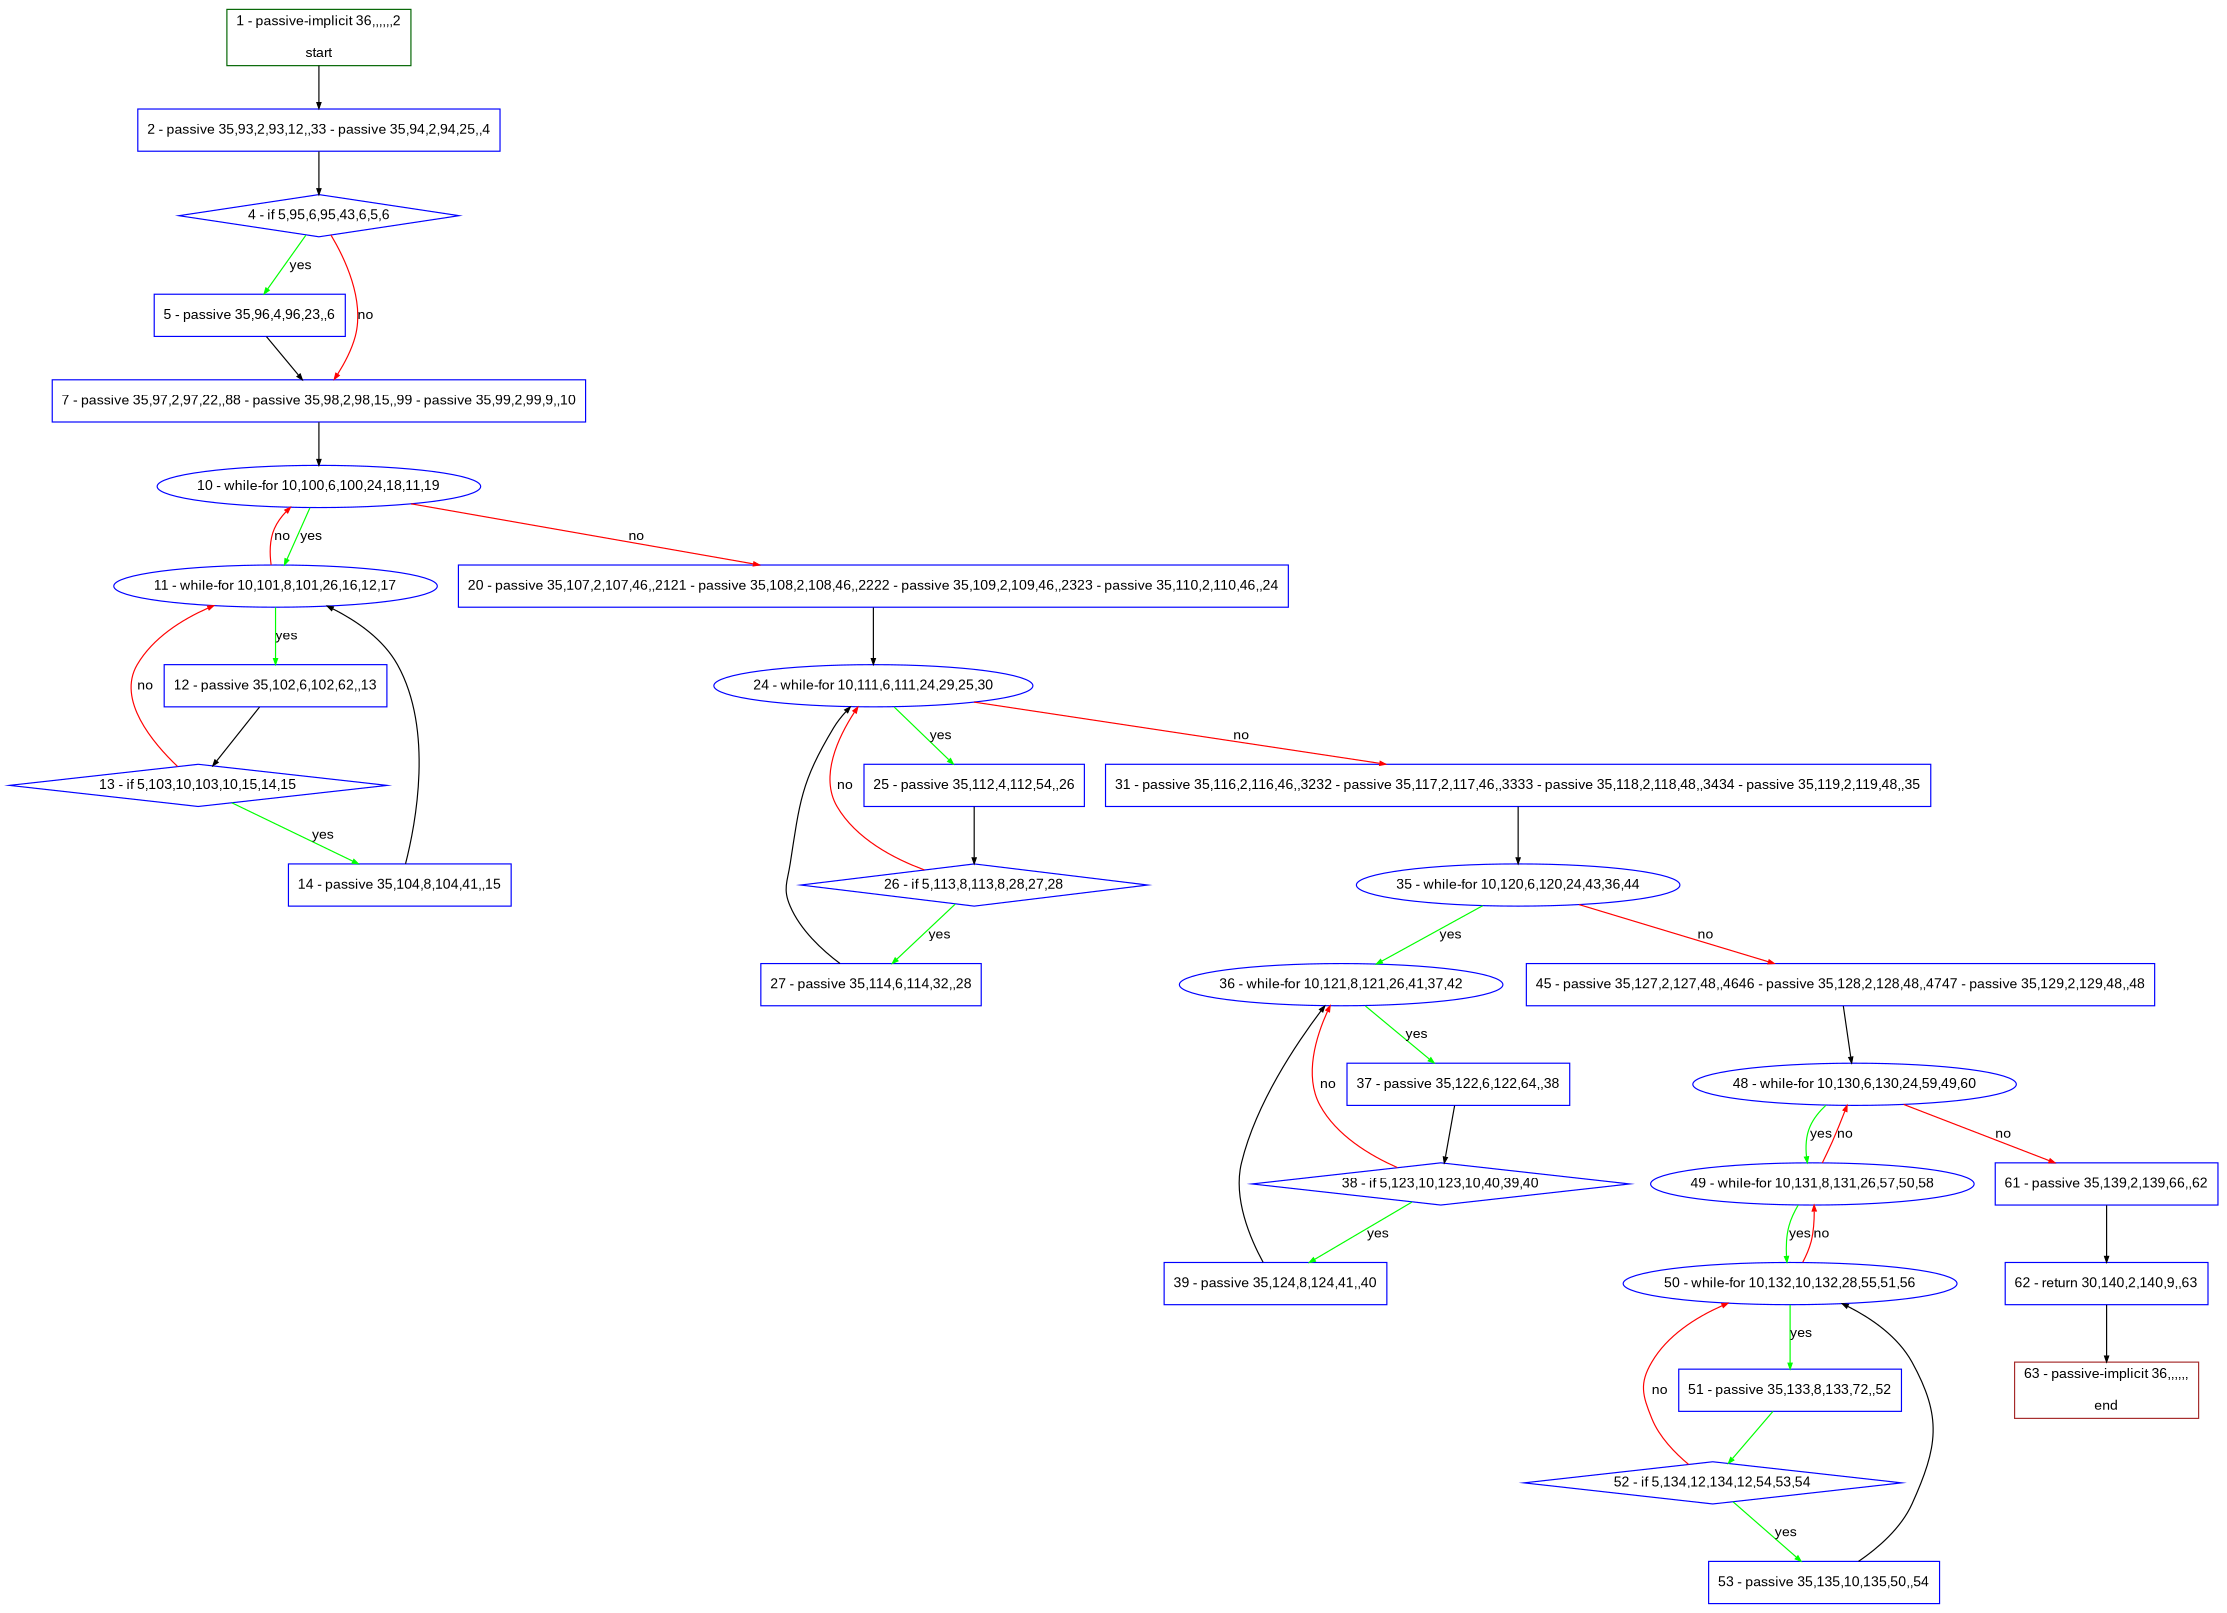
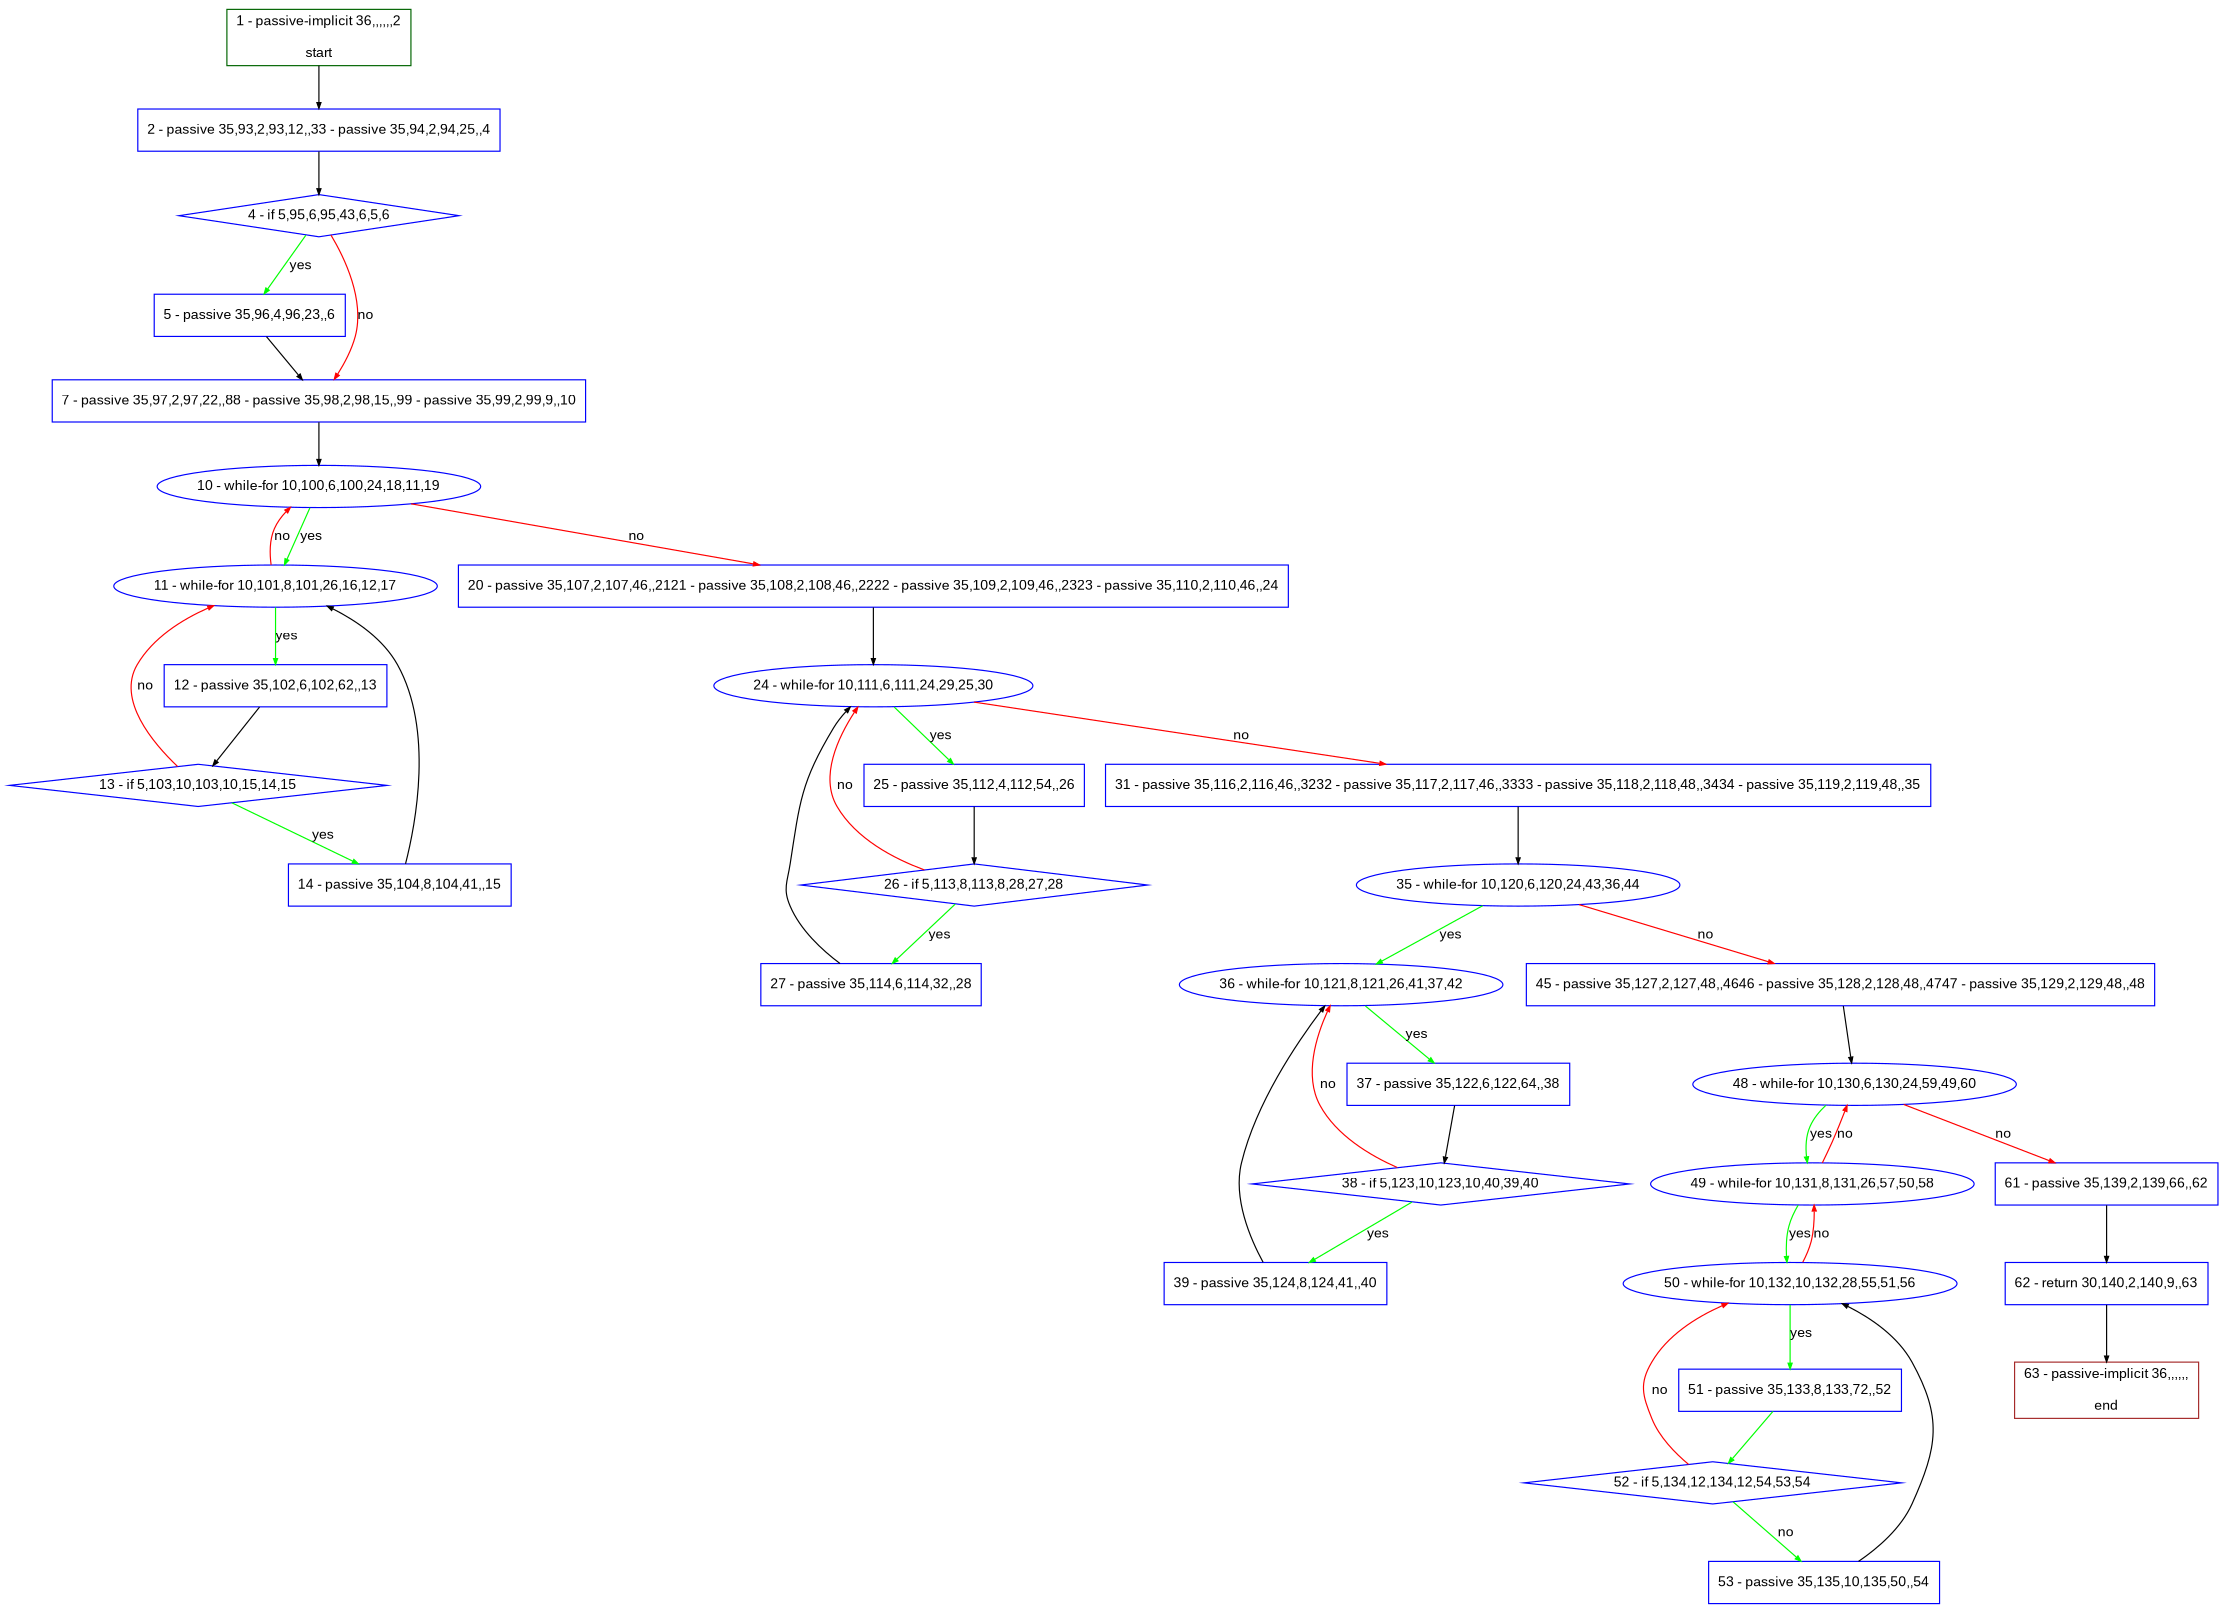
edge "52 - if 5,134,12,134,12,54,53,54" -> "53 - passive 35,135,10,135,50,,54": label "yes" -> "no"
